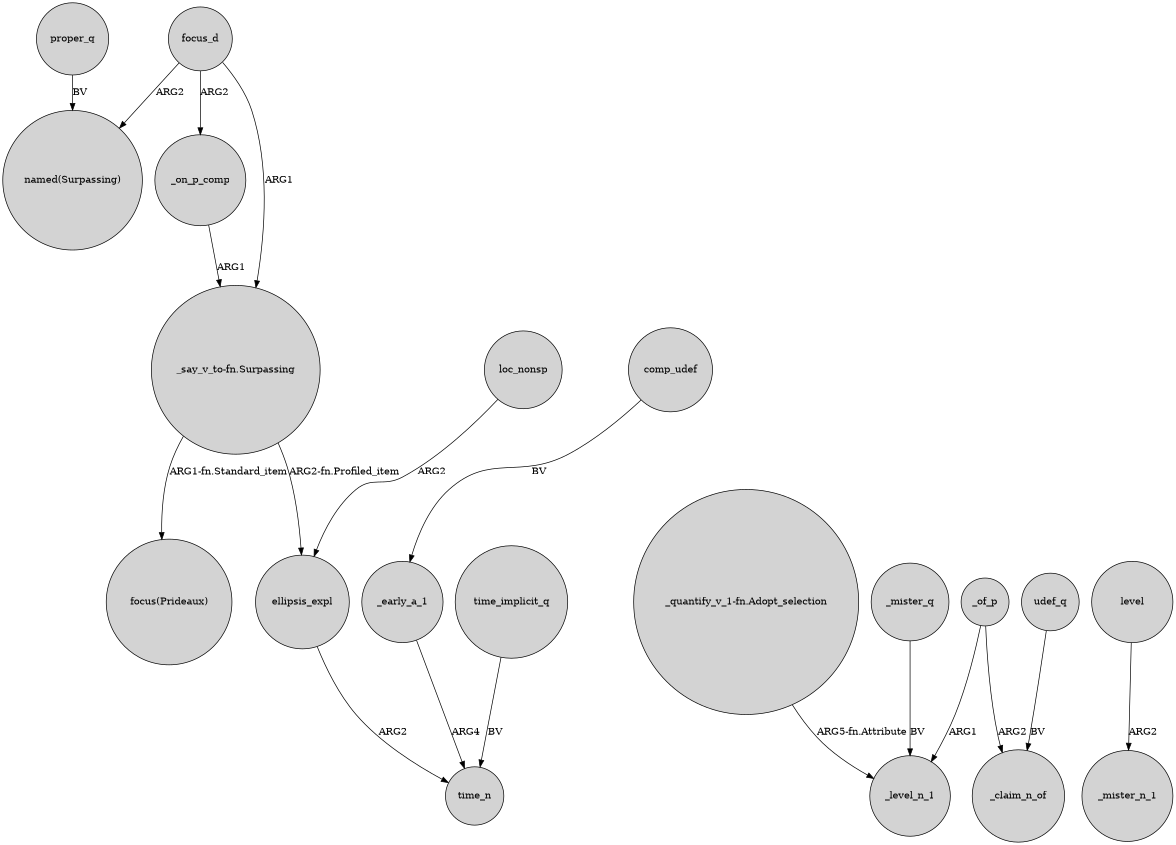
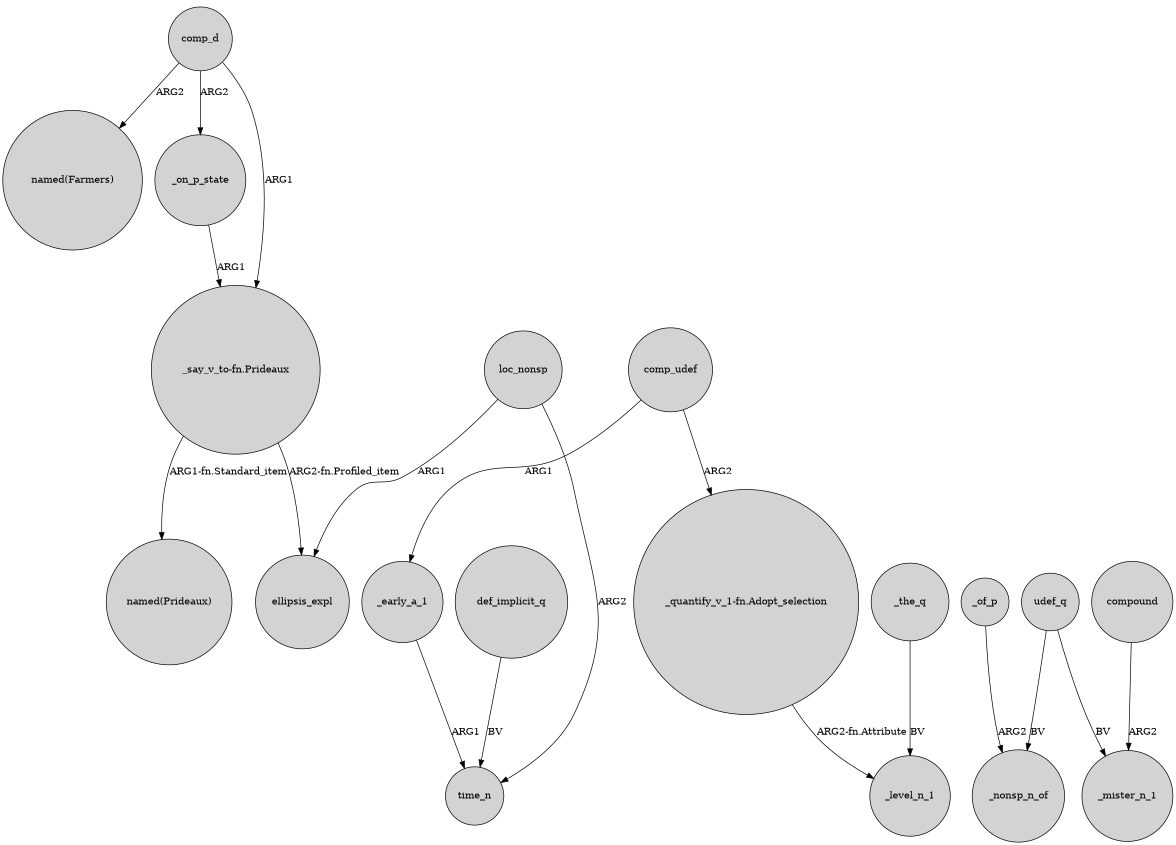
node "proper_q": removed
node "focus_d": label "focus_d" -> "comp_d"
node "named(Surpassing)": label "named(Surpassing)" -> "named(Farmers)"
node "_on_p_comp": label "_on_p_comp" -> "_on_p_state"
node "_say_v_to-fn.Surpassing": label "_say_v_to-fn.Surpassing" -> "_say_v_to-fn.Prideaux"
edge "comp_udef" -> "_quantify_v_1-fn.Adopt_selection": added, label "ARG2"
edge "loc_nonsp" -> "ellipsis_expl": label "ARG2" -> "ARG1"
edge "comp_udef" -> "_early_a_1": label "BV" -> "ARG1"
node "focus(Prideaux)": label "focus(Prideaux)" -> "named(Prideaux)"
node "time_implicit_q": label "time_implicit_q" -> "def_implicit_q"
node "_mister_q": label "_mister_q" -> "_the_q"
node "level": label "level" -> "compound"
edge "udef_q" -> "_mister_n_1": added, label "BV"
edge "_of_p" -> "_level_n_1": removed, label "ARG1"
edge "ellipsis_expl" -> "time_n": now "loc_nonsp" -> "time_n"
edge "_early_a_1" -> "time_n": label "ARG4" -> "ARG1"
edge "_quantify_v_1-fn.Adopt_selection" -> "_level_n_1": label "ARG5-fn.Attribute" -> "ARG2-fn.Attribute"
node "_claim_n_of": label "_claim_n_of" -> "_nonsp_n_of"
